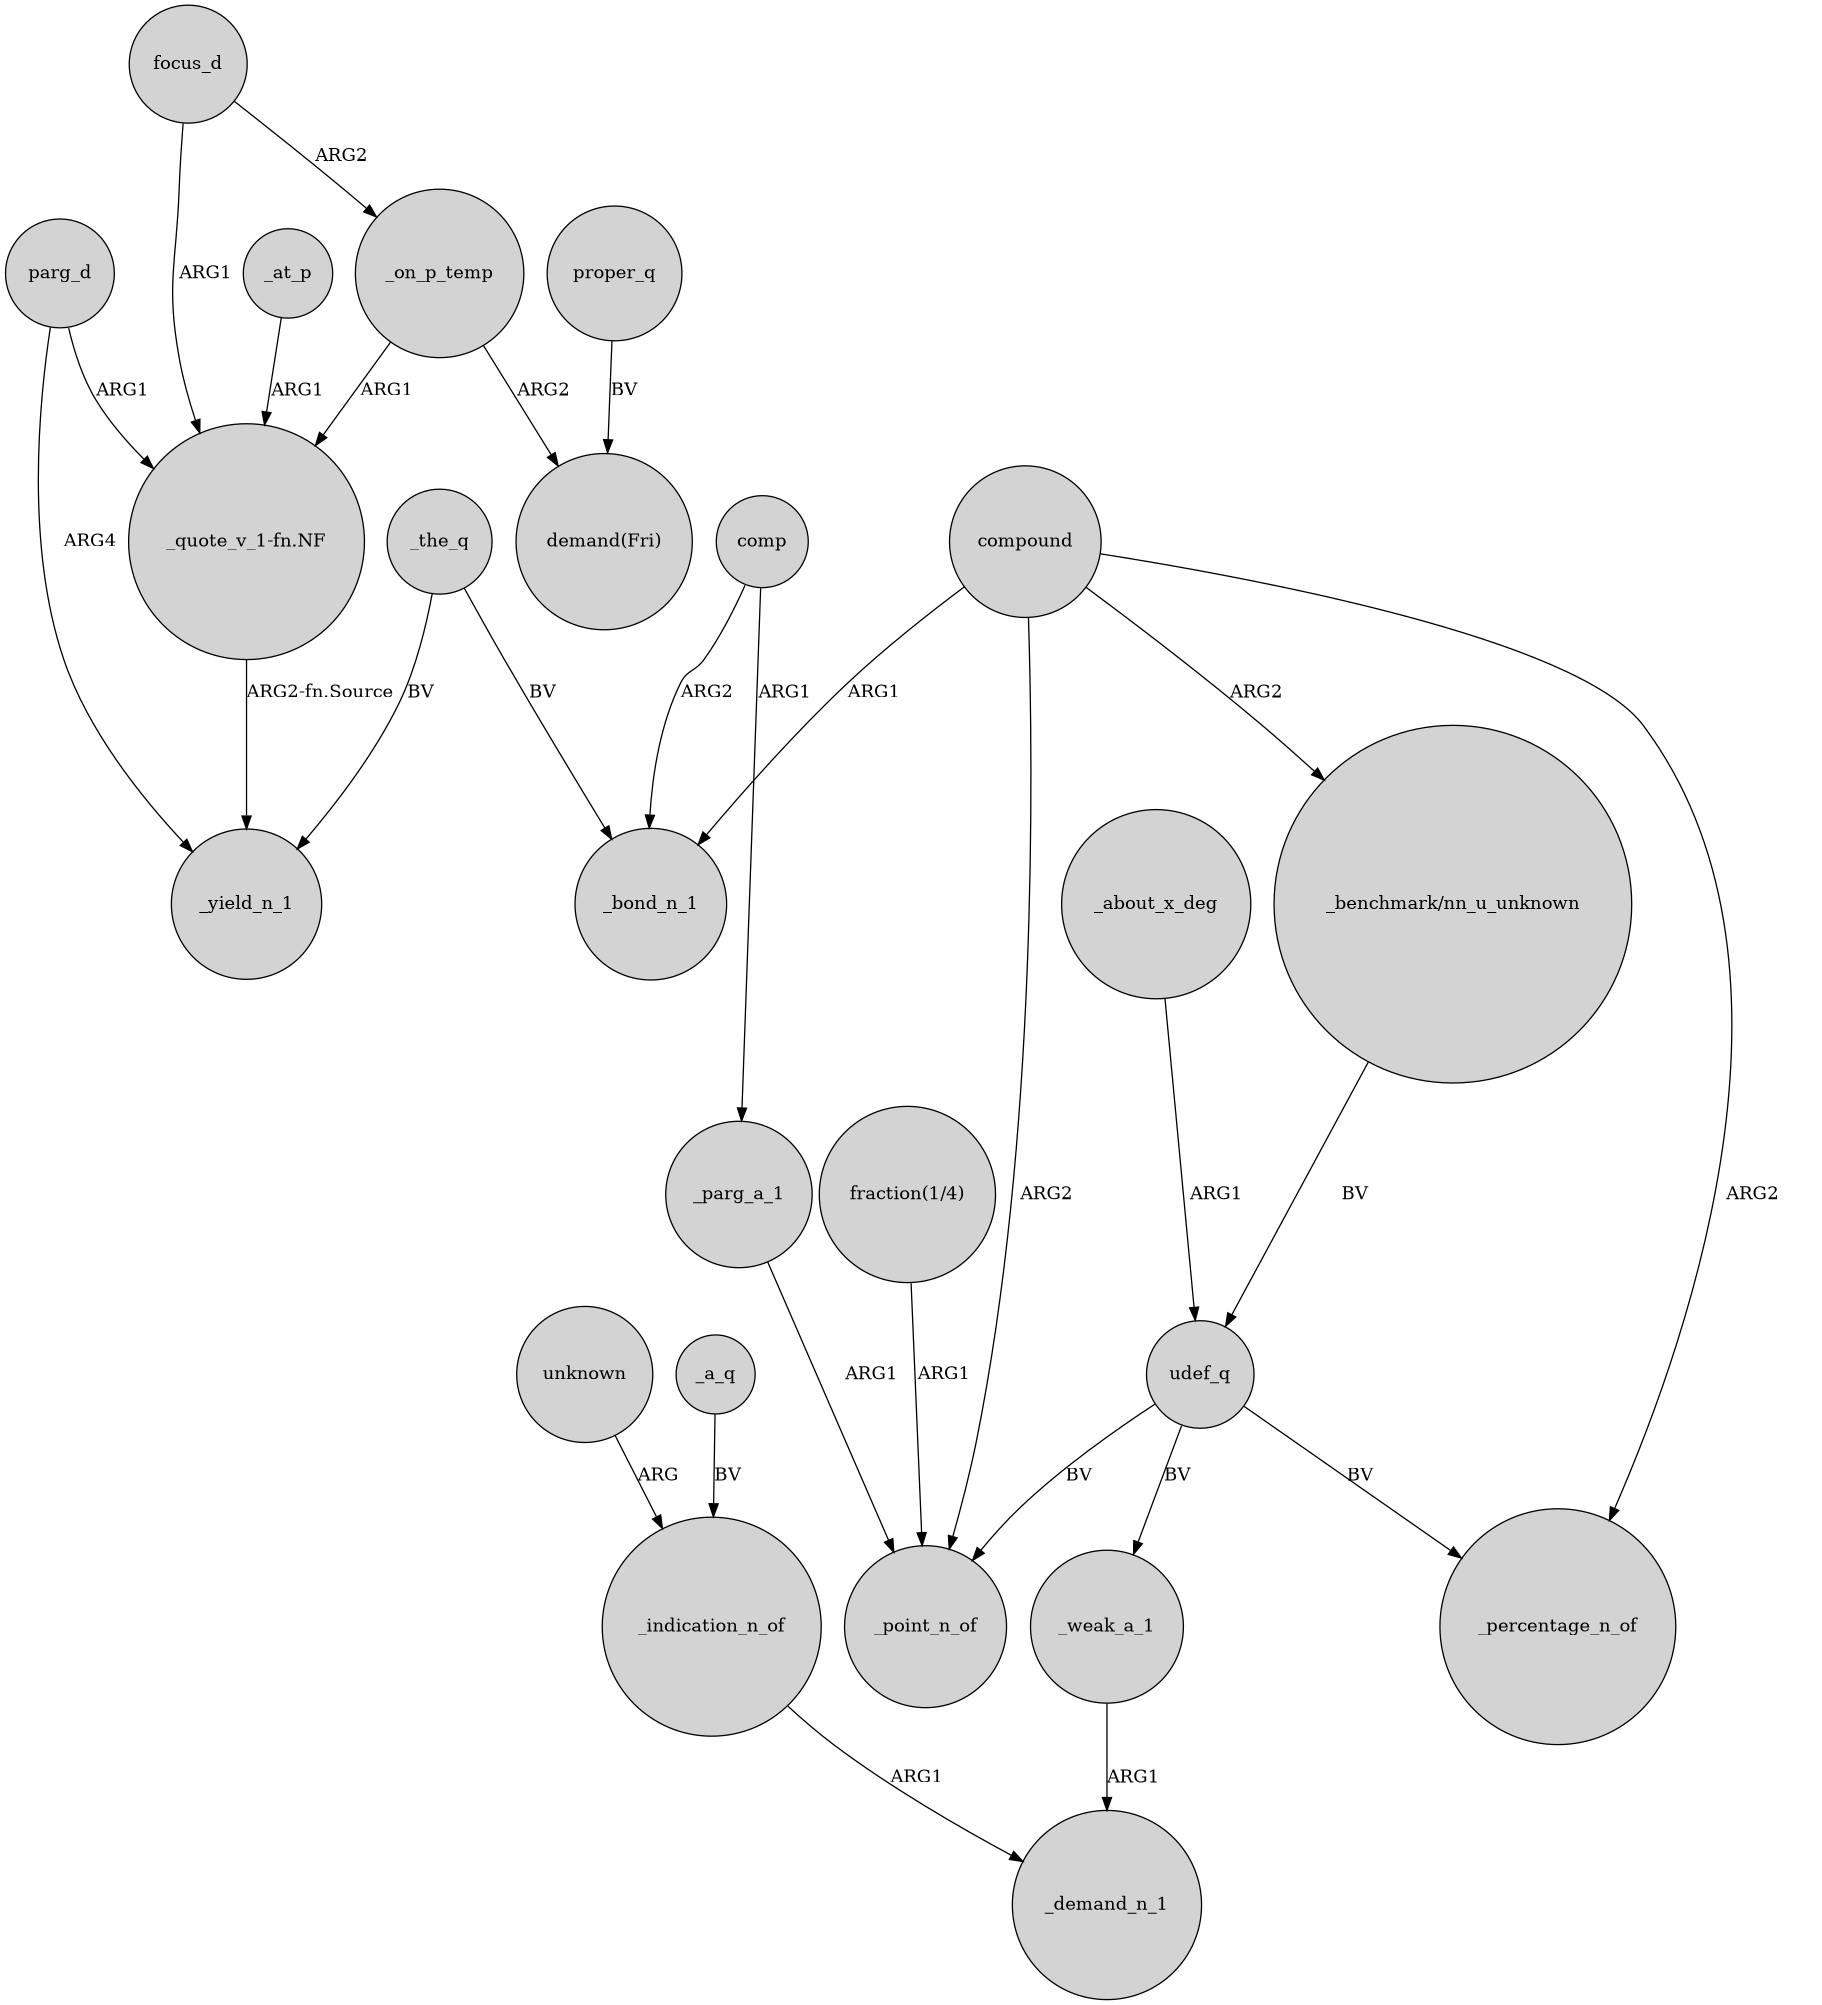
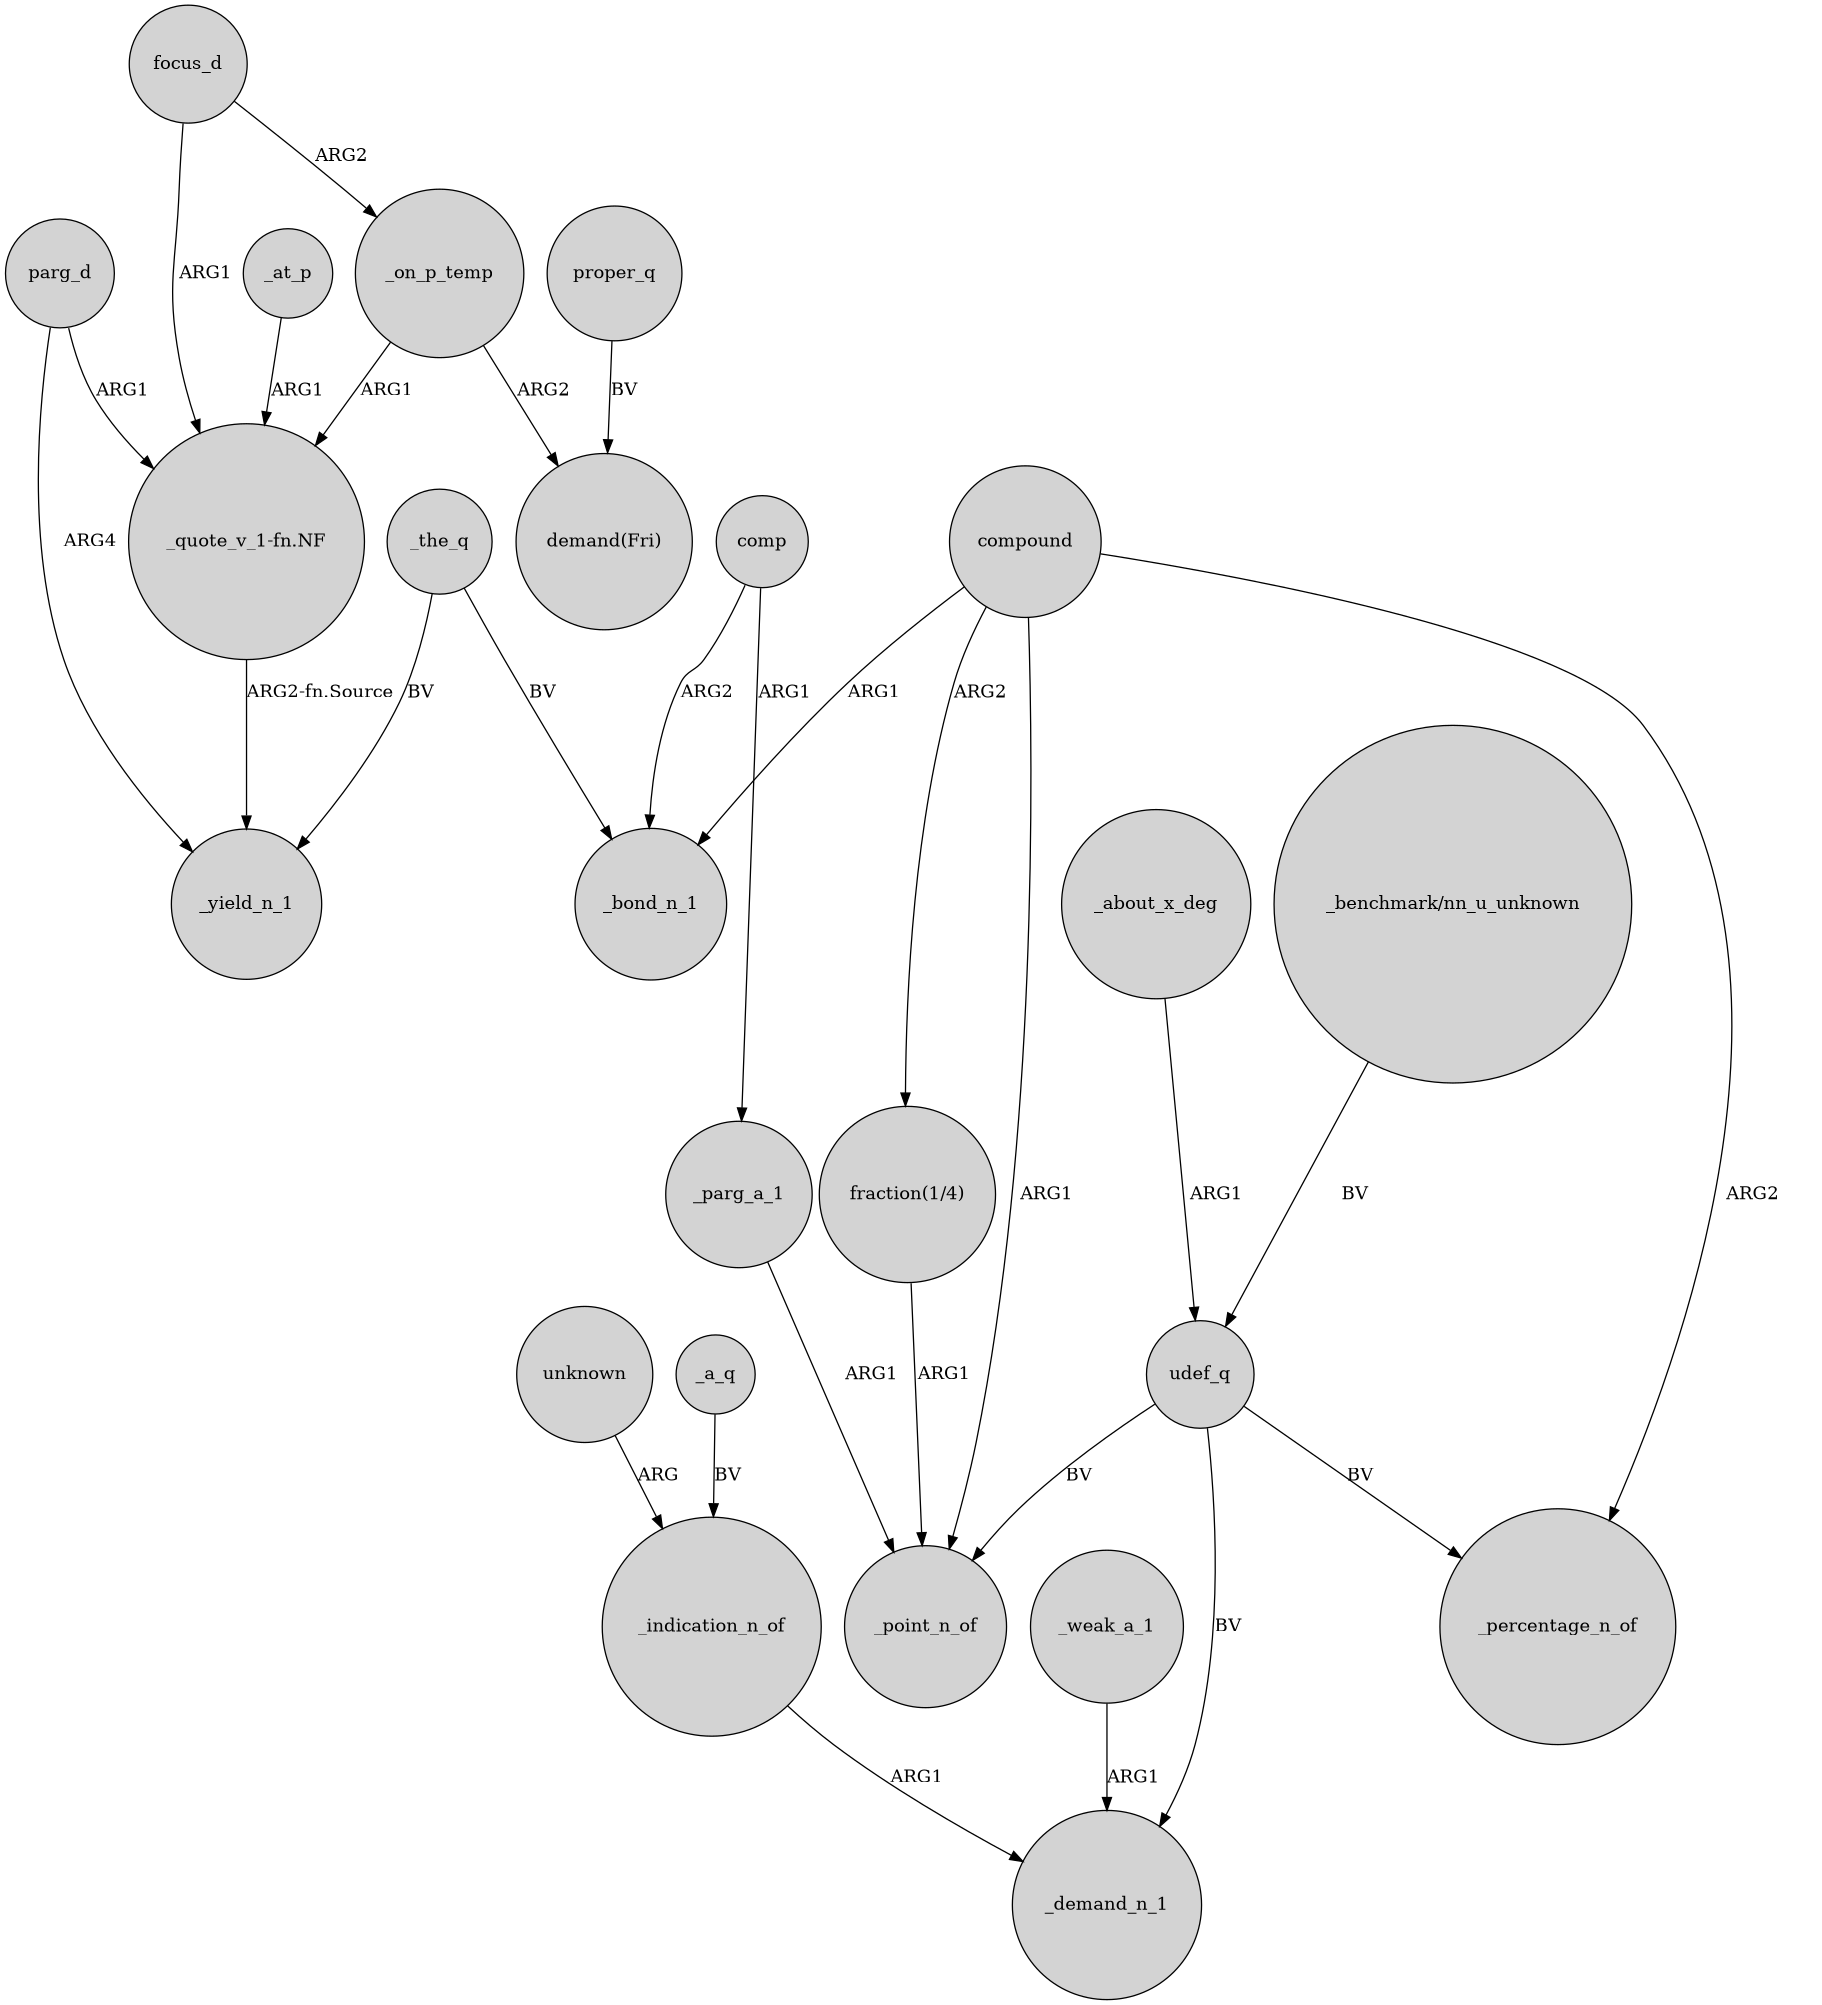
edge "compound" -> "_benchmark/nn_u_unknown": now "compound" -> "fraction(1/4)"
edge "compound" -> "_point_n_of": label "ARG2" -> "ARG1"
edge "udef_q" -> "_weak_a_1": now "udef_q" -> "_demand_n_1"
